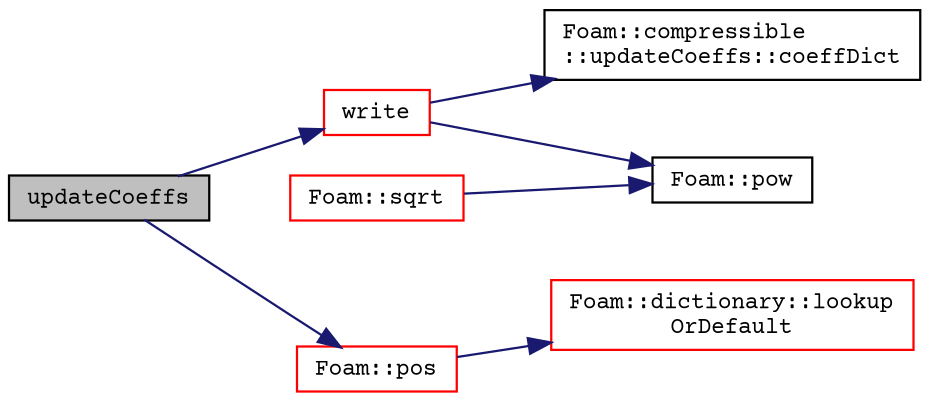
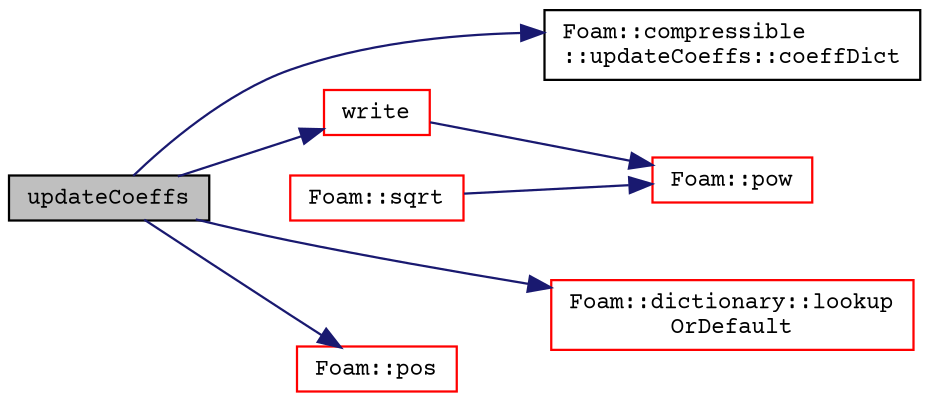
edge "write" -> "Foam::compressible ::updateCoeffs::coeffDict": now "updateCoeffs" -> "Foam::compressible ::updateCoeffs::coeffDict"
node "Foam::pow": color black -> red
edge "Foam::pos" -> "Foam::dictionary::lookup OrDefault": now "updateCoeffs" -> "Foam::dictionary::lookup OrDefault"
